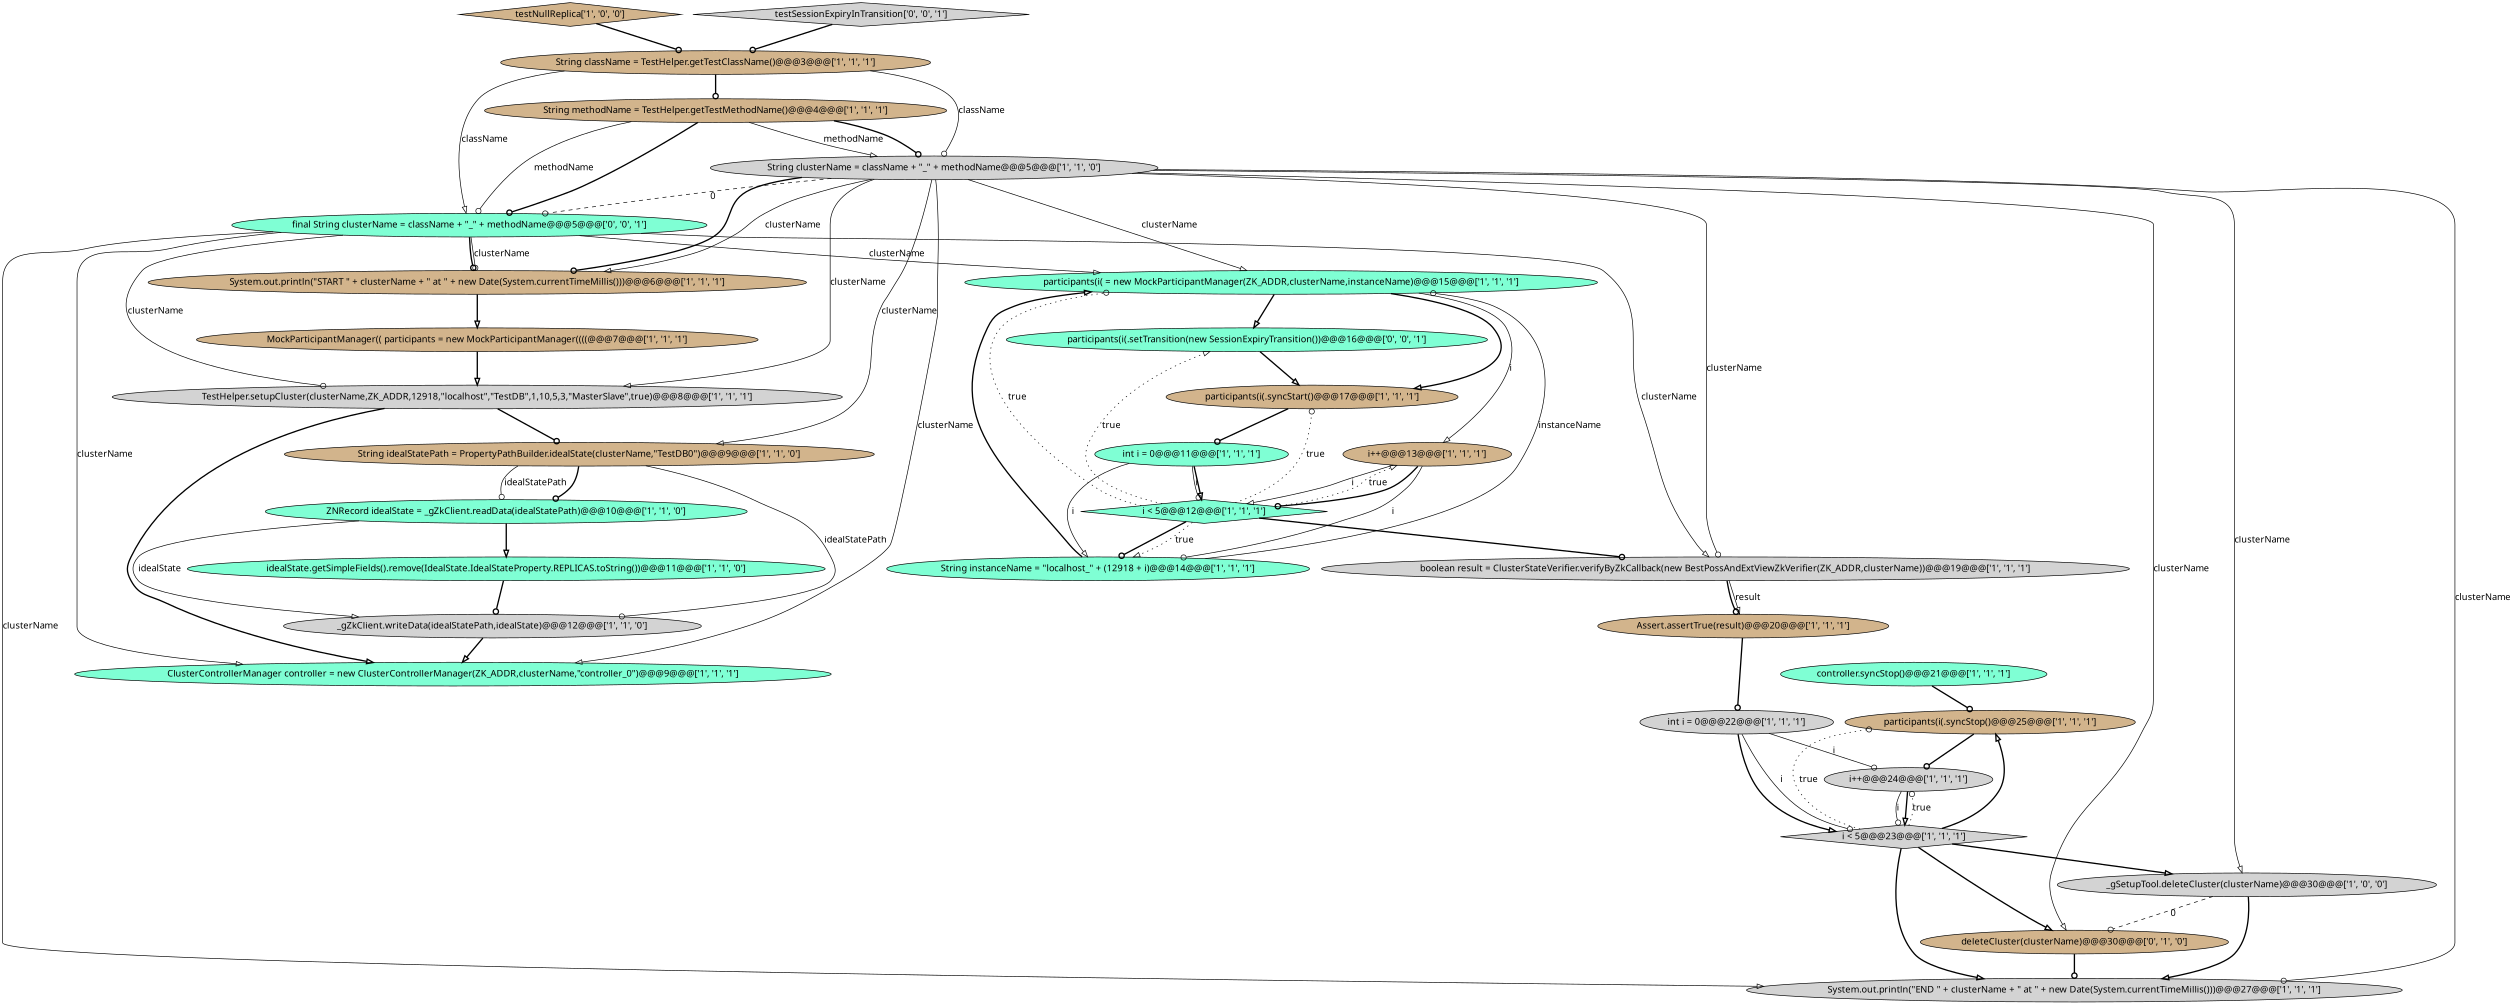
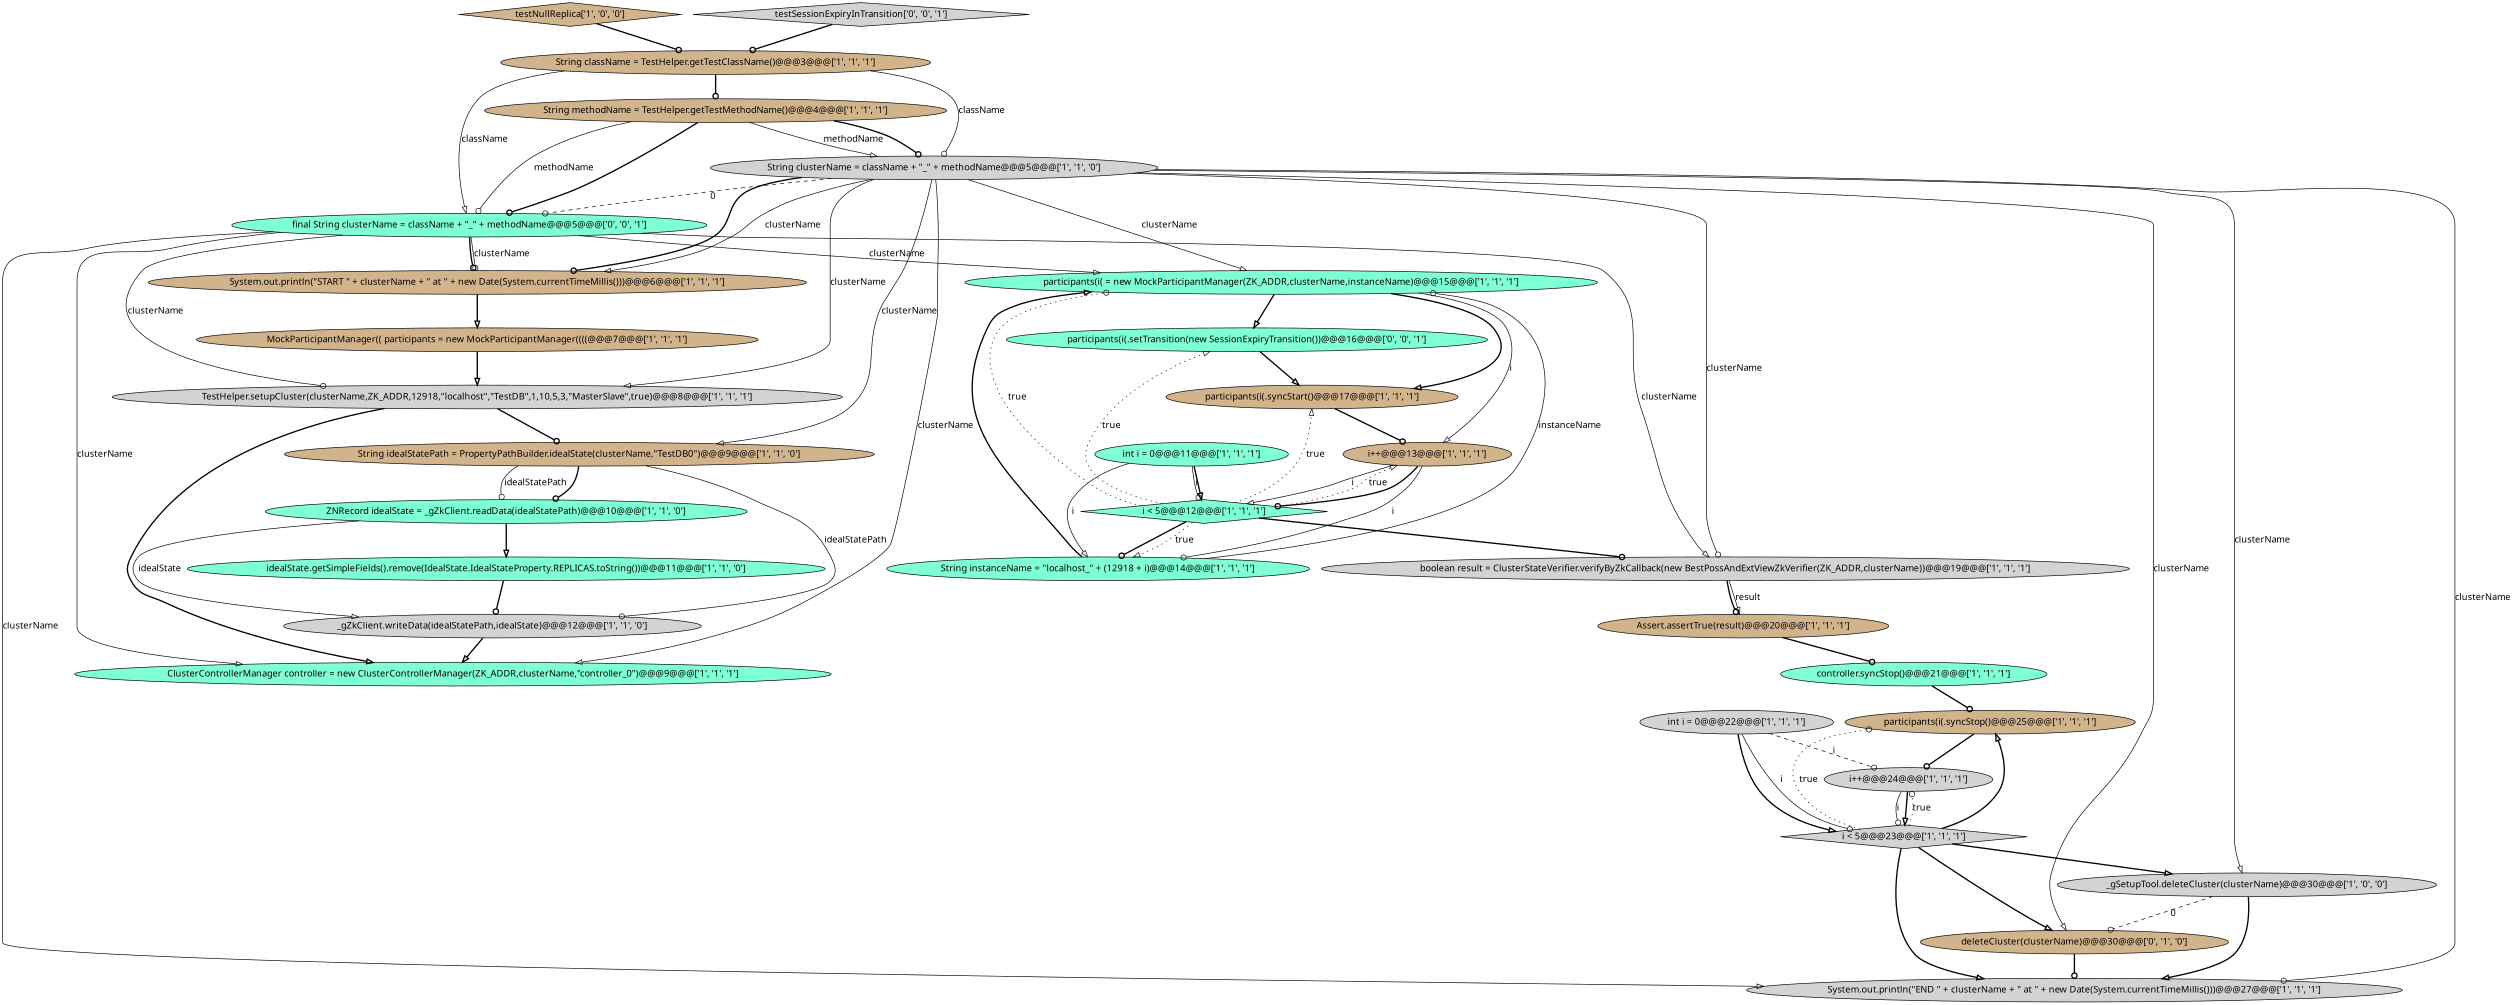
edge "participants(i(.syncStart()@@@17@@@['1', '1', '1']" -> "int i = 0@@@11@@@['1', '1', '1']": now "participants(i(.syncStart()@@@17@@@['1', '1', '1']" -> "i++@@@13@@@['1', '1', '1']"
edge "i < 5@@@12@@@['1', '1', '1']" -> "participants(i(.syncStart()@@@17@@@['1', '1', '1']": arrowhead odot -> onormal
edge "Assert.assertTrue(result)@@@20@@@['1', '1', '1']" -> "int i = 0@@@22@@@['1', '1', '1']": now "Assert.assertTrue(result)@@@20@@@['1', '1', '1']" -> "controller.syncStop()@@@21@@@['1', '1', '1']"
edge "int i = 0@@@22@@@['1', '1', '1']" -> "i++@@@24@@@['1', '1', '1']": style solid -> dashed
